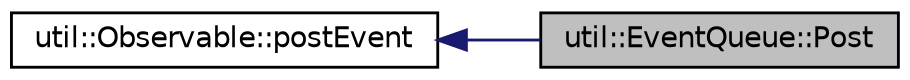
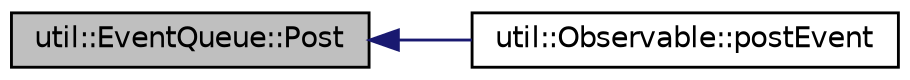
edge "util::EventQueue::Post" -> "util::Observable::postEvent": reversed
